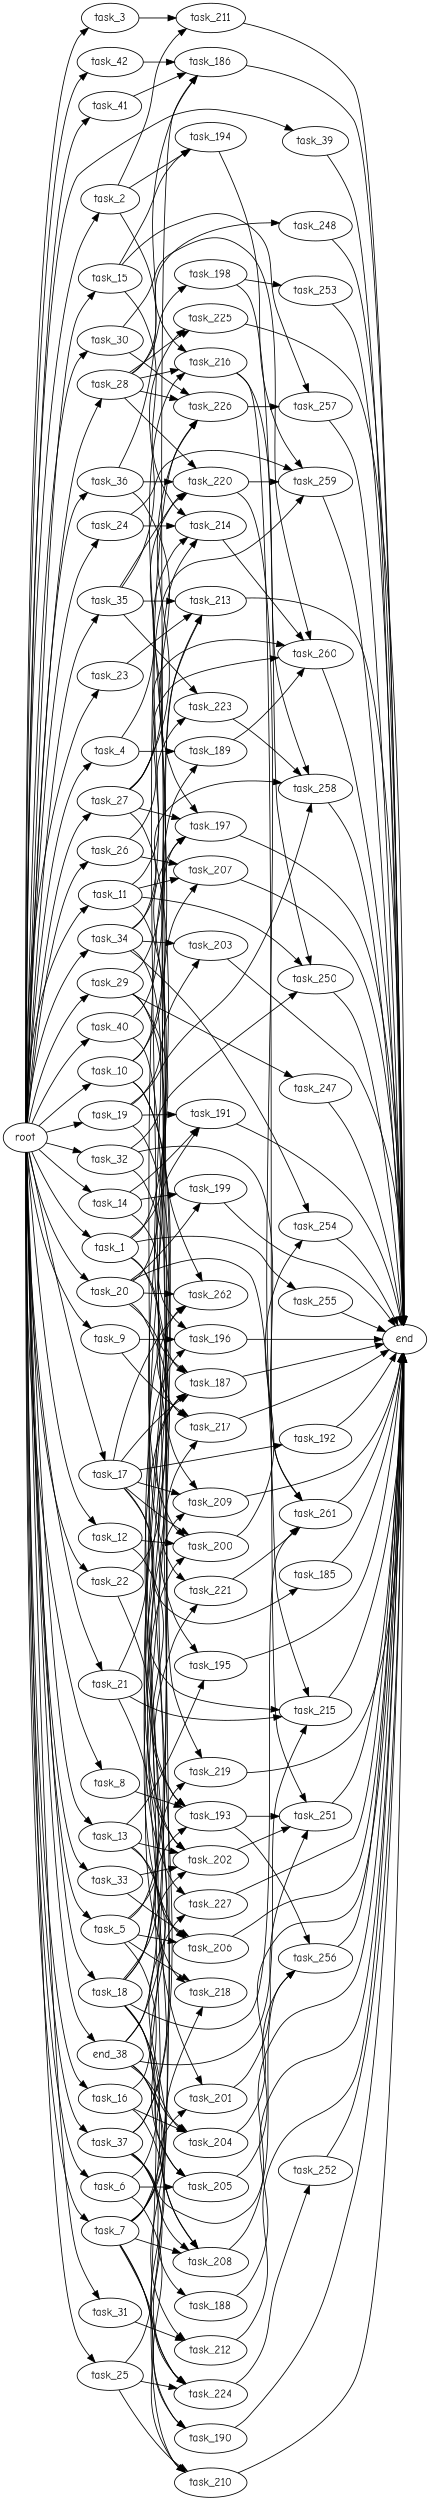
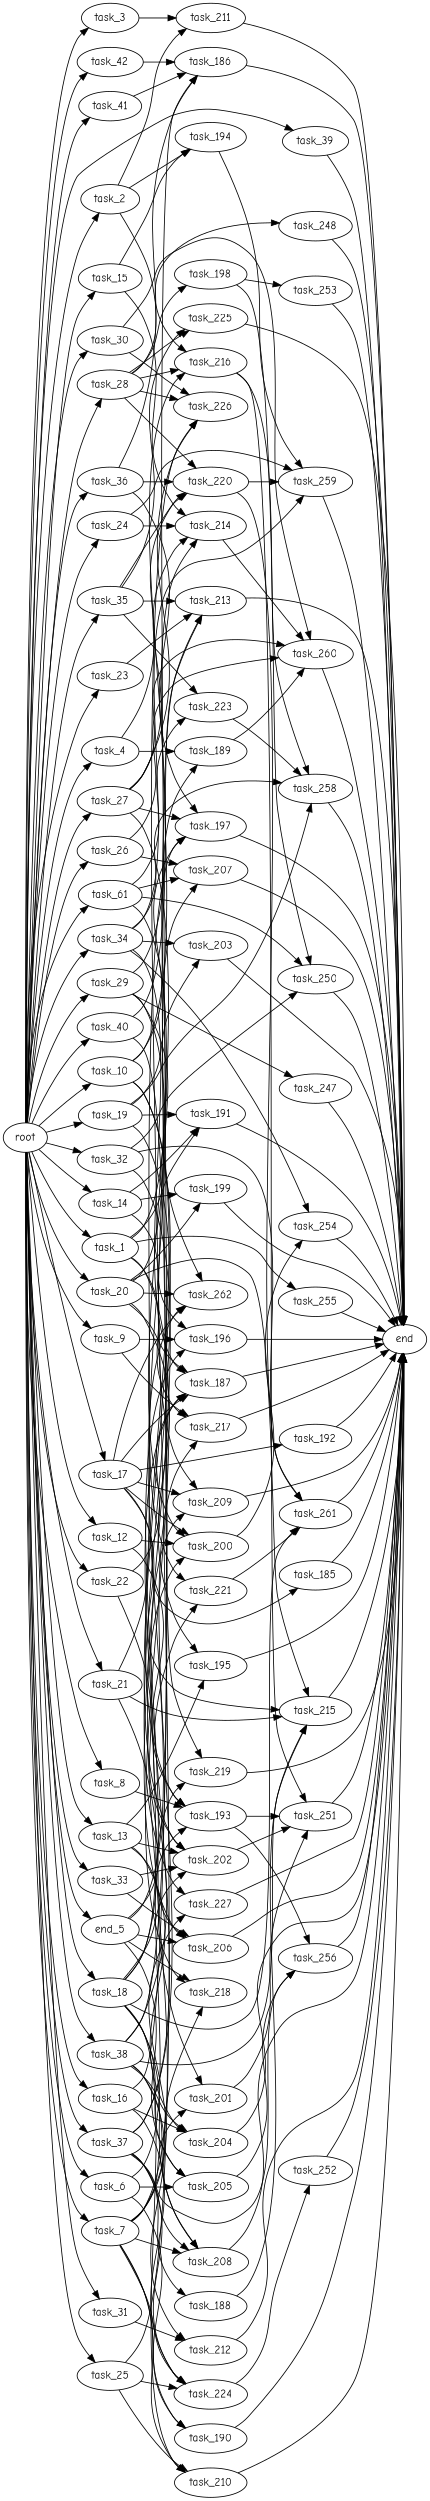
node "task_257": removed
node "task_11": label "task_11" -> "task_61"
node "task_5": label "task_5" -> "end_5"
edge "task_188" -> "end": now "task_188" -> "task_215"
node "end_38": label "end_38" -> "task_38"
